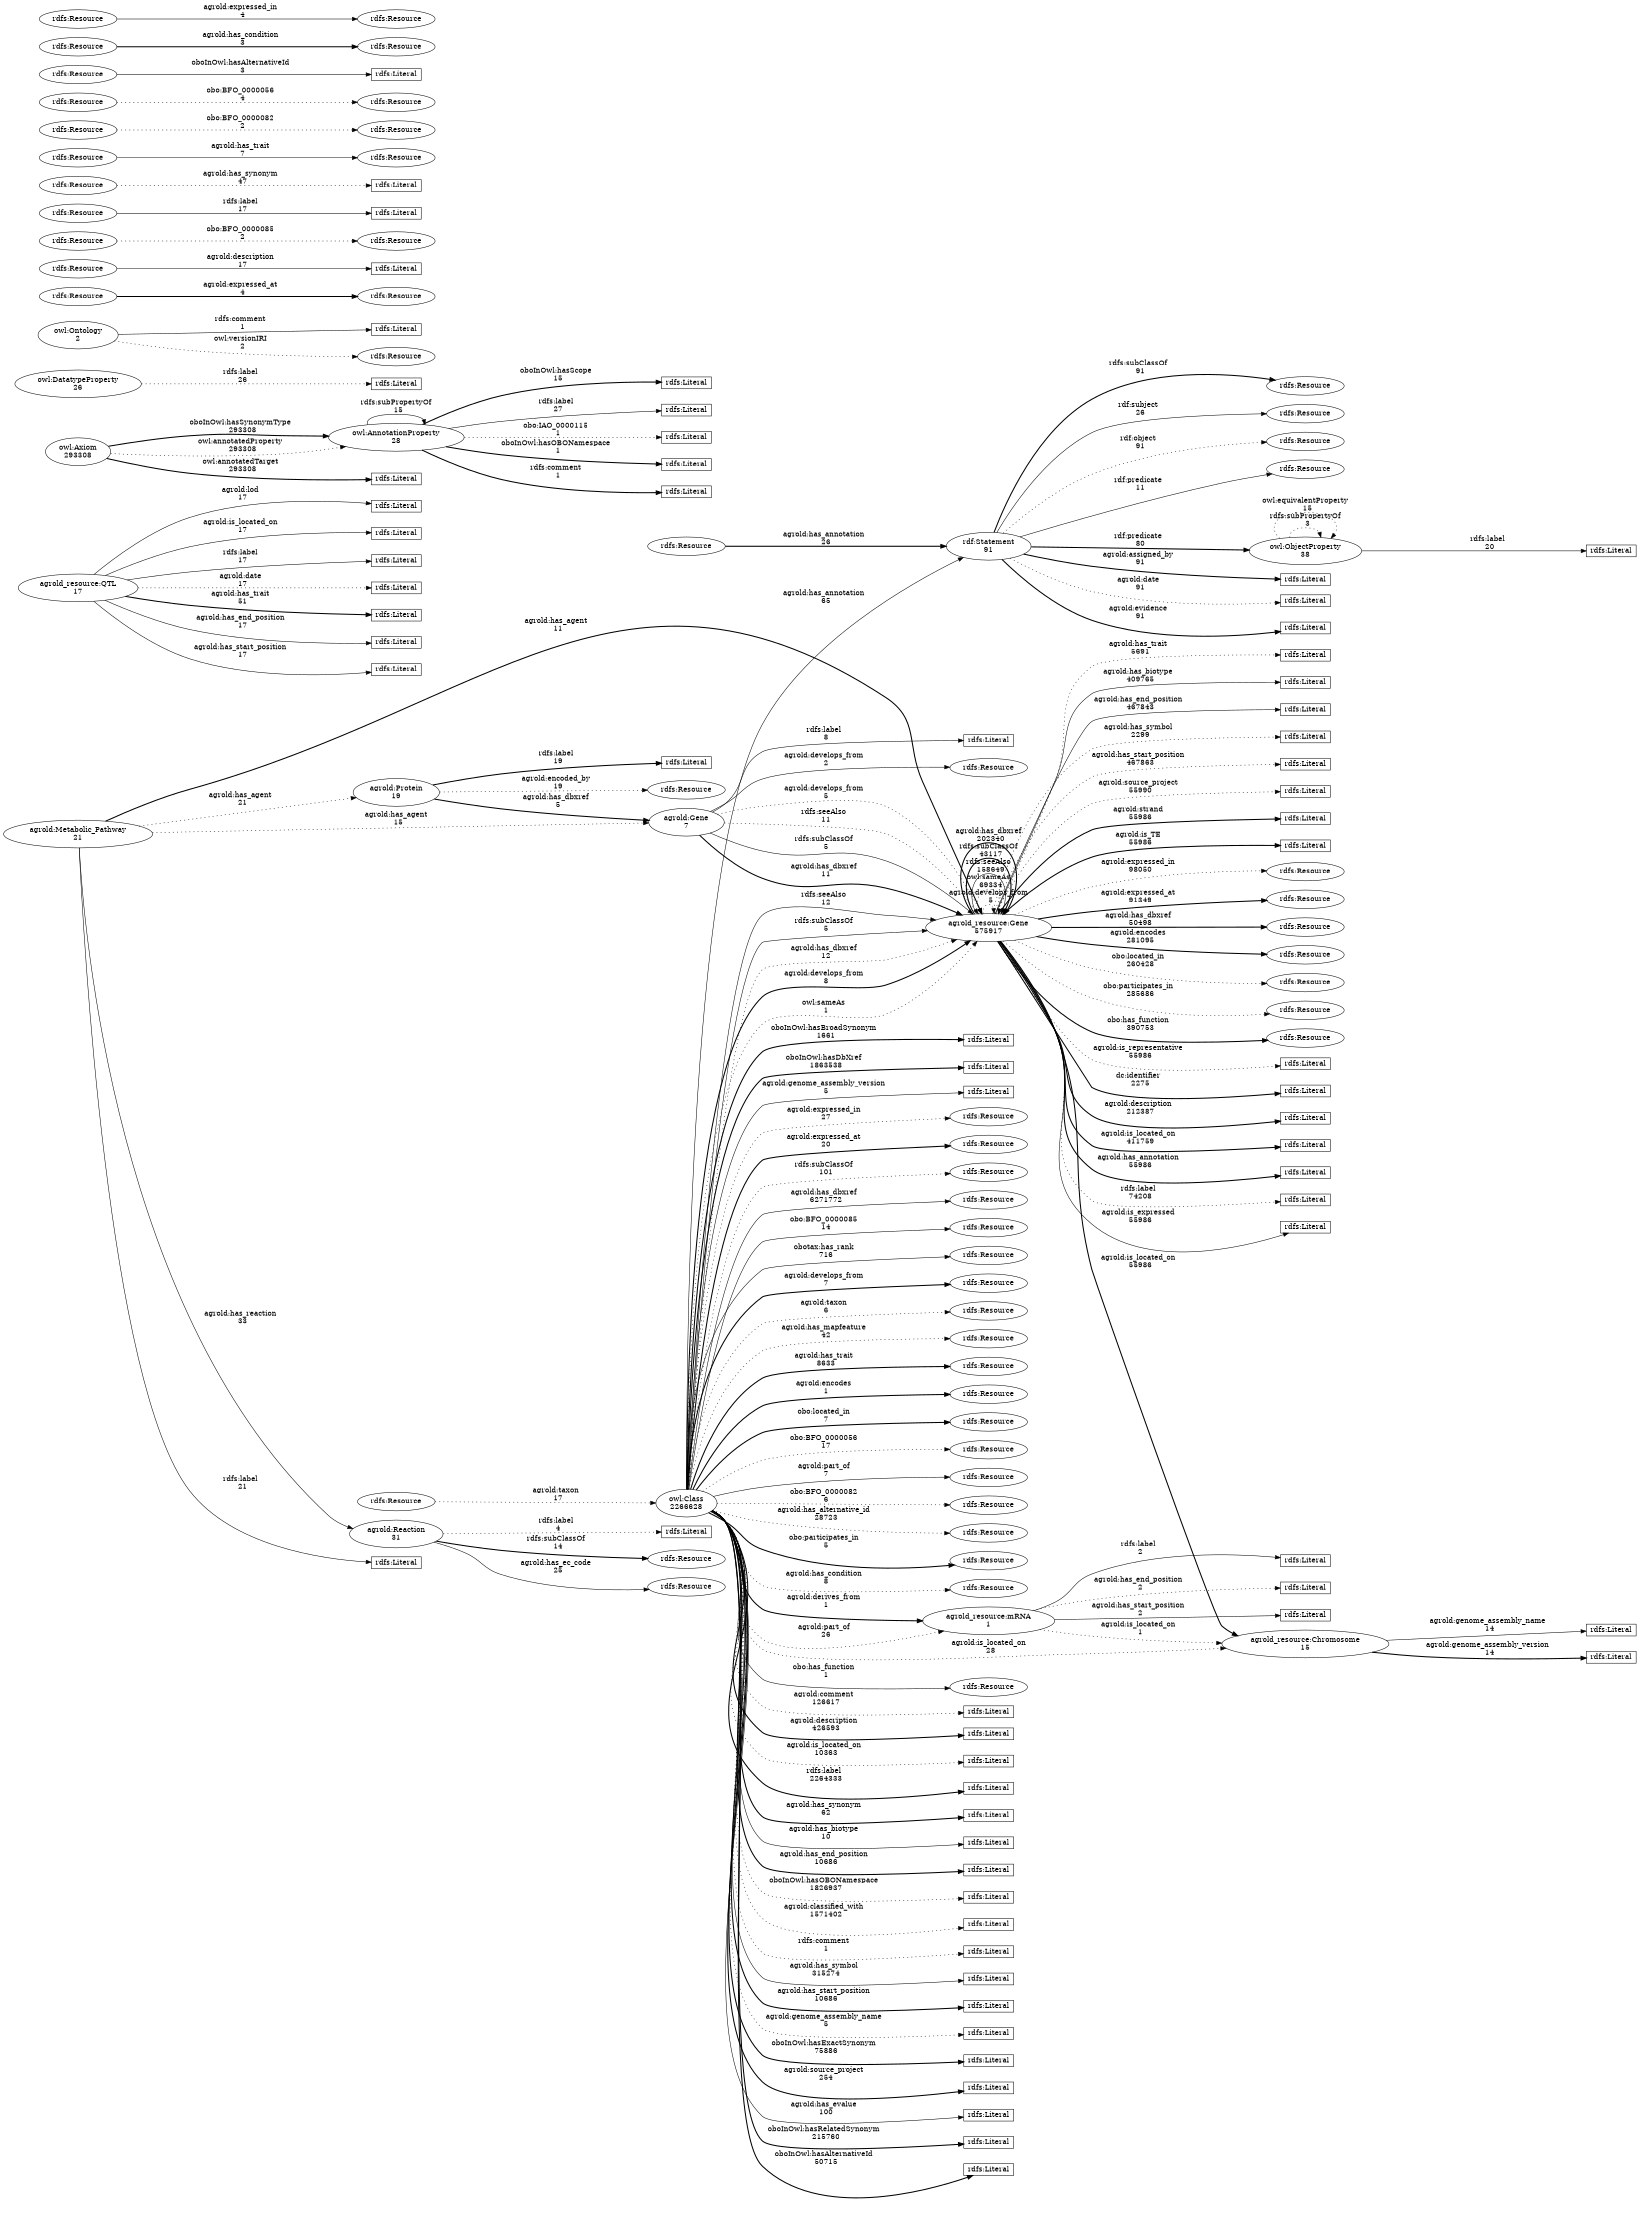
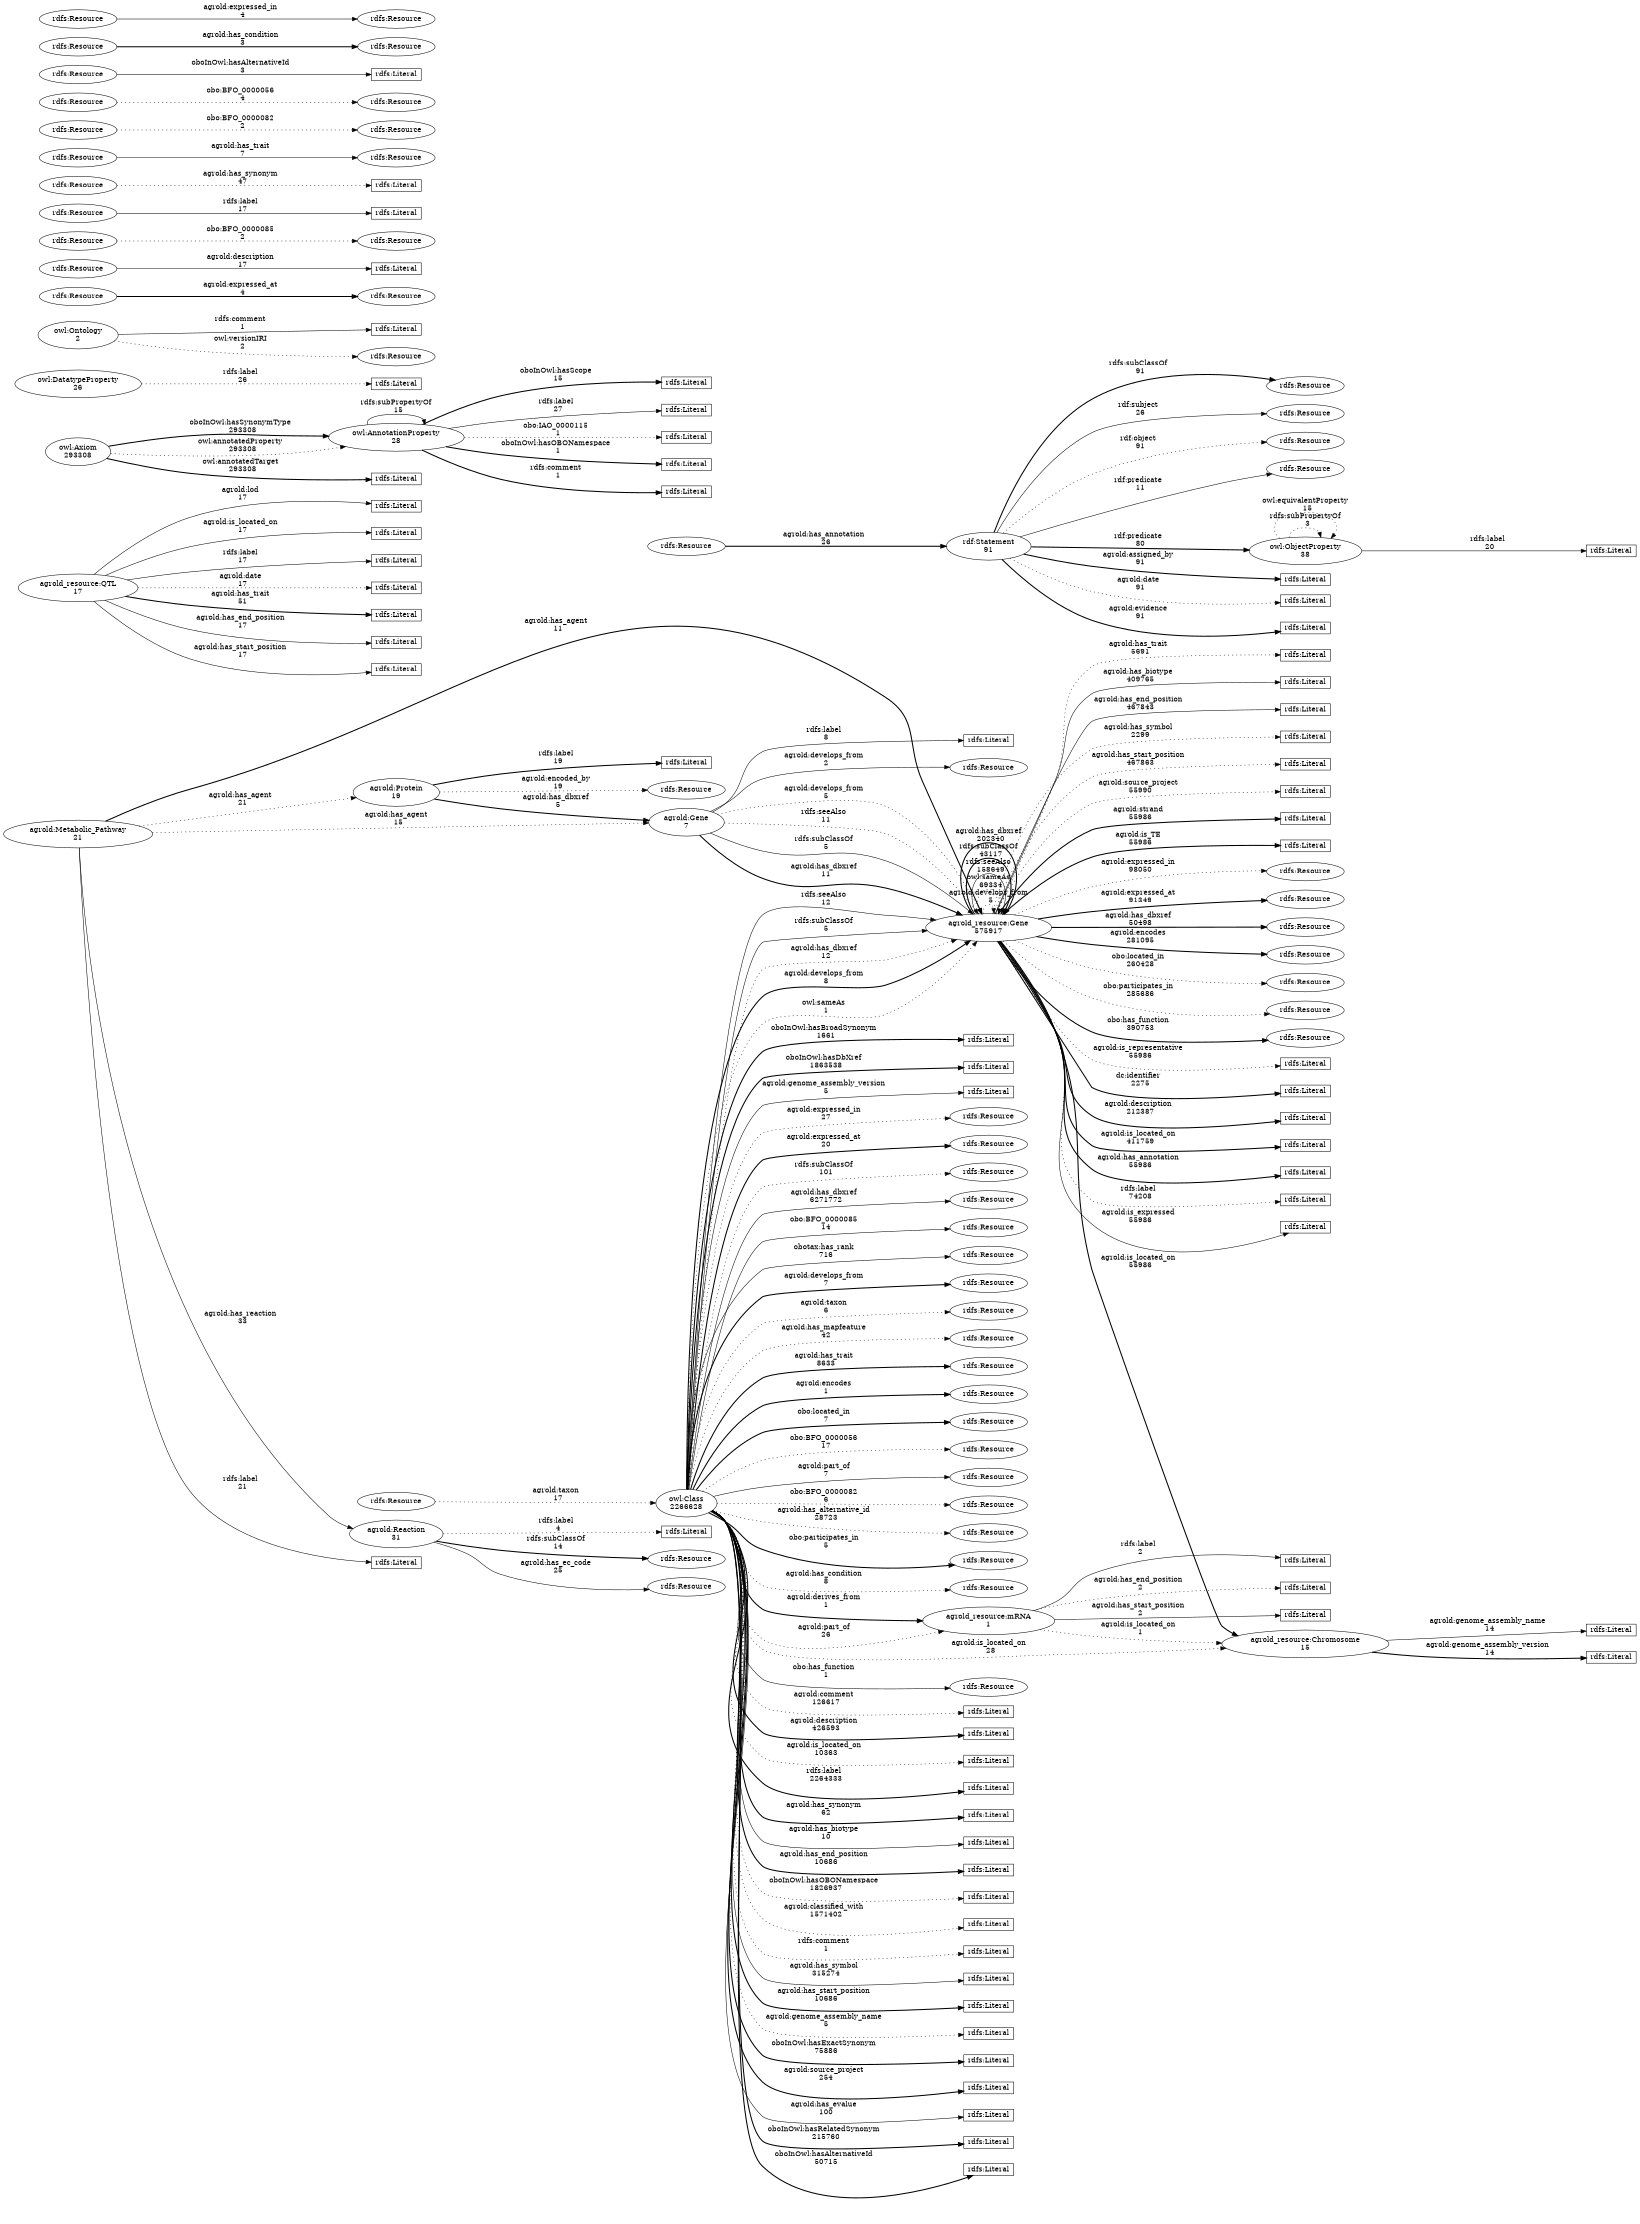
edge "owl:Class 2266628" -> "rdf:Statement 91": removed, label "agrold:has_annotation 65"
